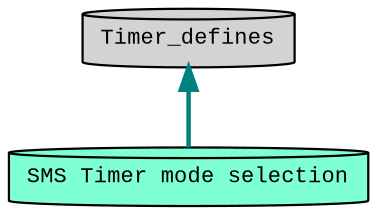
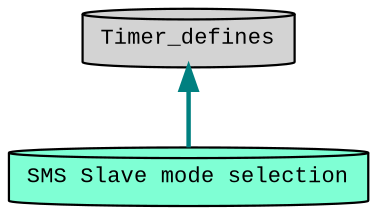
node "SMS Timer mode selection": label "SMS Timer mode selection" -> "SMS Slave mode selection"
